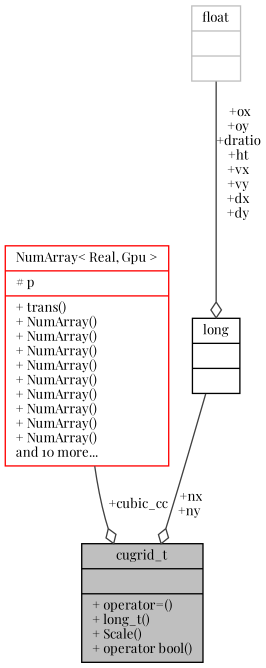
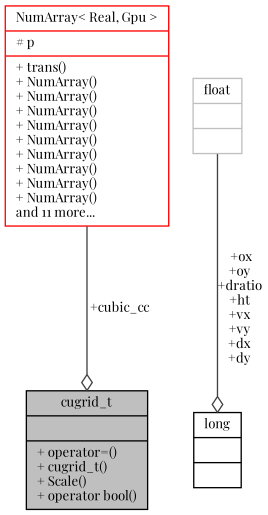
node "NumArray< Real, Gpu >": text "and 10 more..." -> "and 11 more..."
edge "long" -> "cugrid_t": removed, label "+nx +ny"
node "cugrid_t": text "+ long_t()" -> "+ cugrid_t()"
